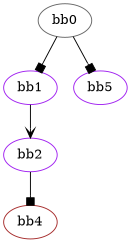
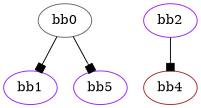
edge "bb1" -> "bb2": removed
